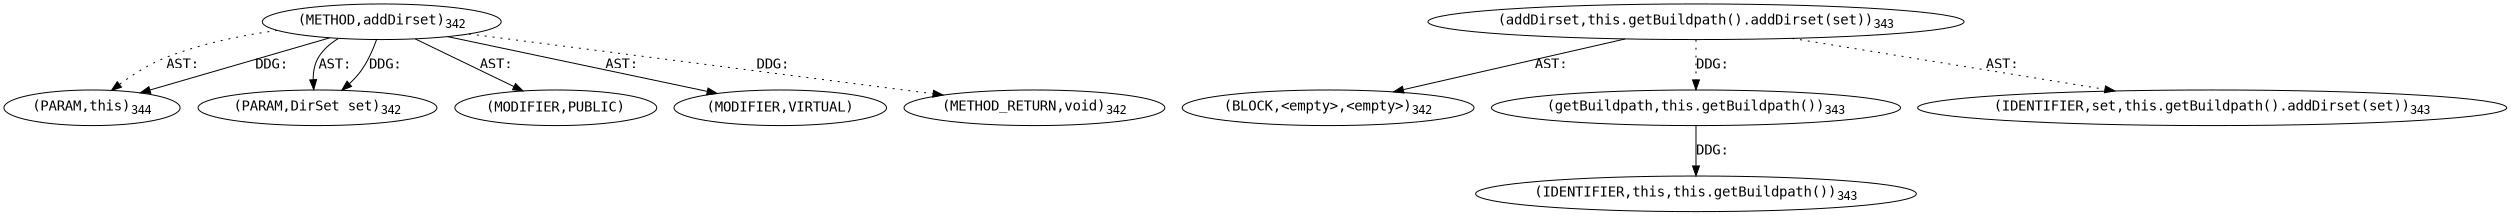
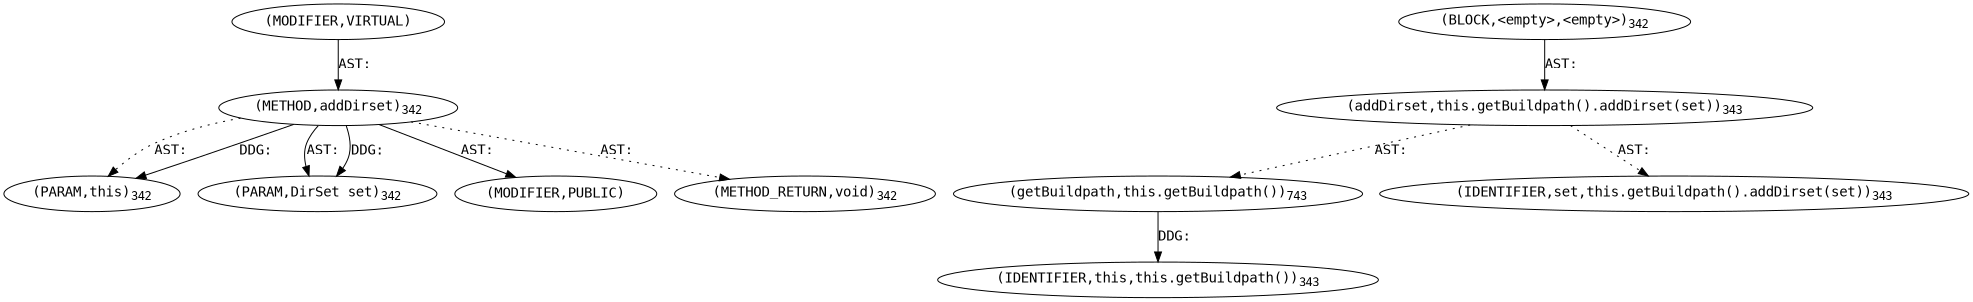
edge "(METHOD,addDirset)" -> "(MODIFIER,VIRTUAL)": reversed
edge "(addDirset,this.getBuildpath().addDirset(set))" -> "(BLOCK,<empty>,<empty>)": reversed
edge "(METHOD,addDirset)" -> "(METHOD_RETURN,void)": label "DDG: " -> "AST: "
edge "(addDirset,this.getBuildpath().addDirset(set))" -> "(getBuildpath,this.getBuildpath())": label "DDG: " -> "AST: "
node "(PARAM,this)": text "344" -> "342"
node "(getBuildpath,this.getBuildpath())": text "343" -> "743"
